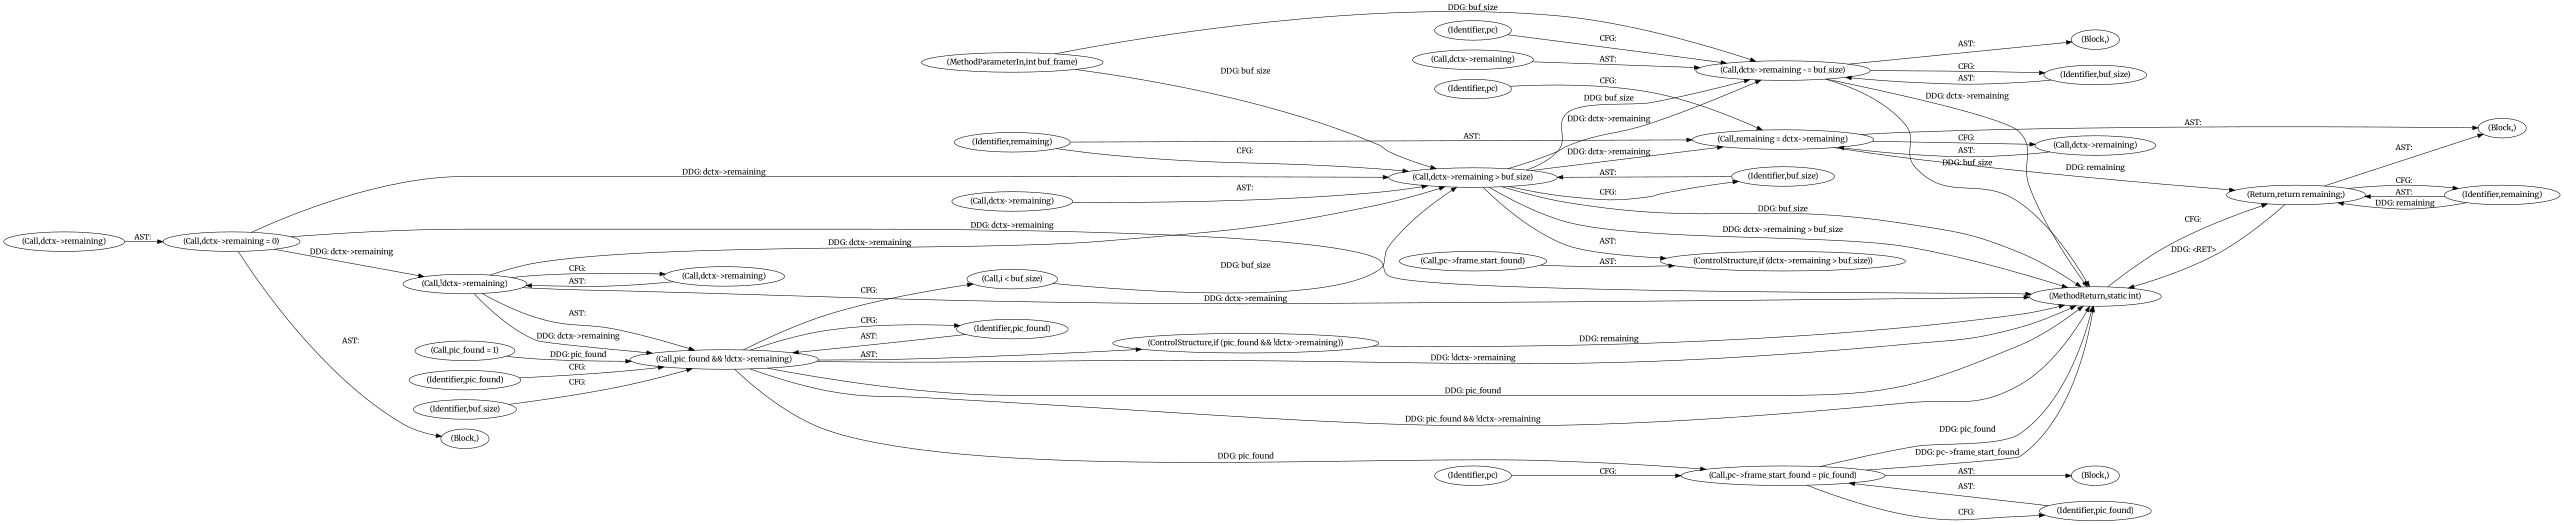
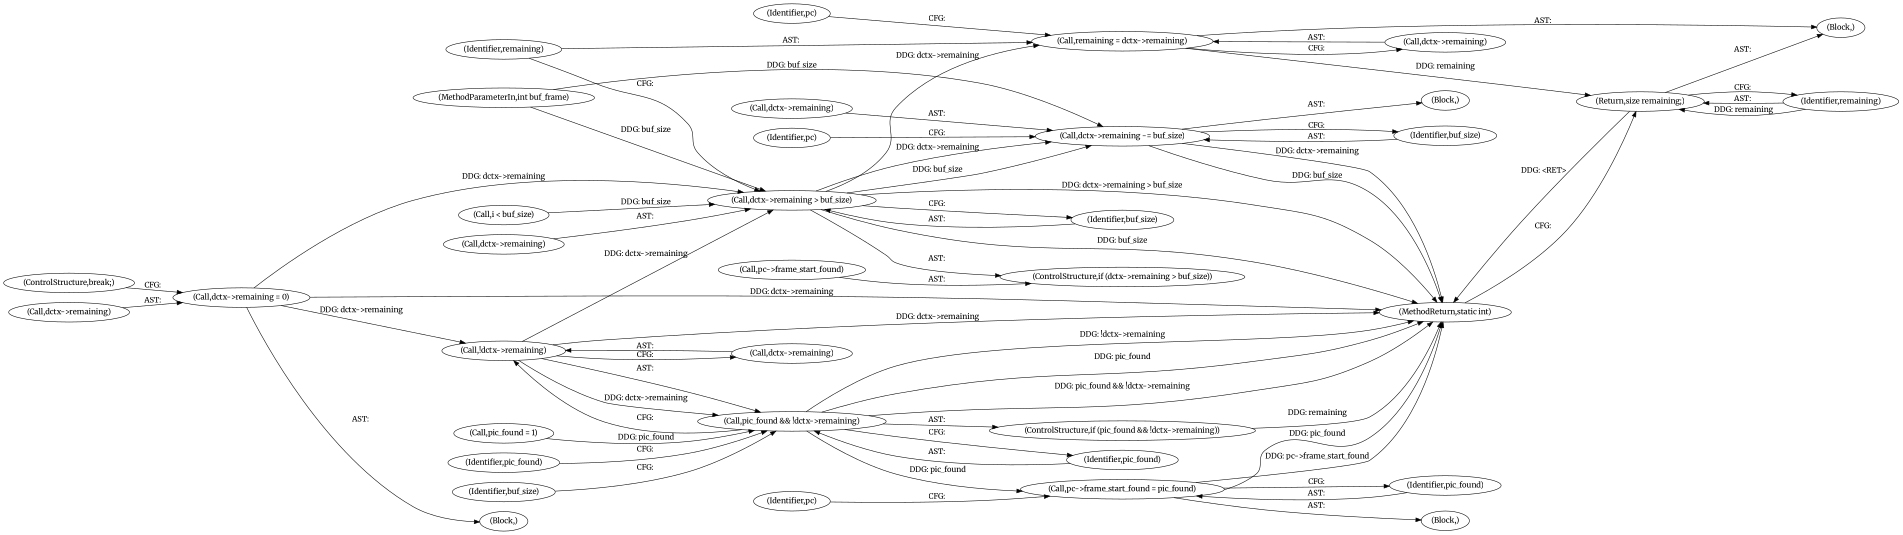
node "(Return,return remaining;)": label "(Return,return remaining;)" -> "(Return,size remaining;)"
node "(ControlStructure,break;)": added
edge "(Call,pic_found && !dctx->remaining)" -> "(Call,i < buf_size)": now "(Call,pic_found && !dctx->remaining)" -> "(Call,!dctx->remaining)"
